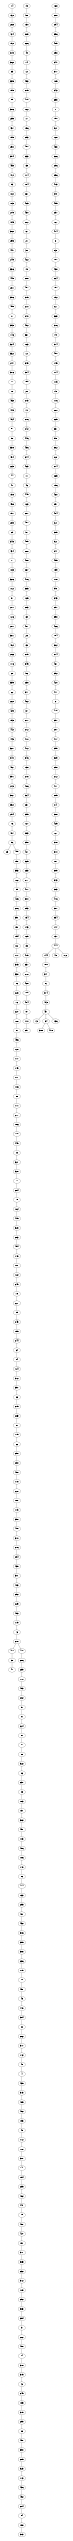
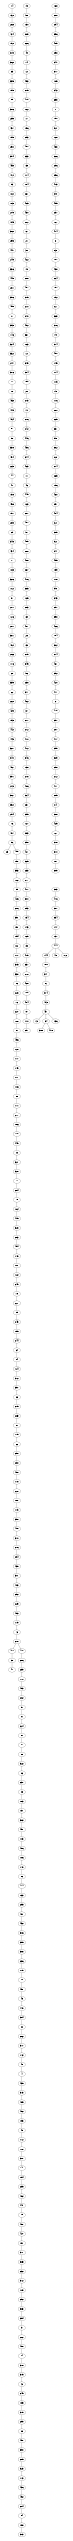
node "373": removed
